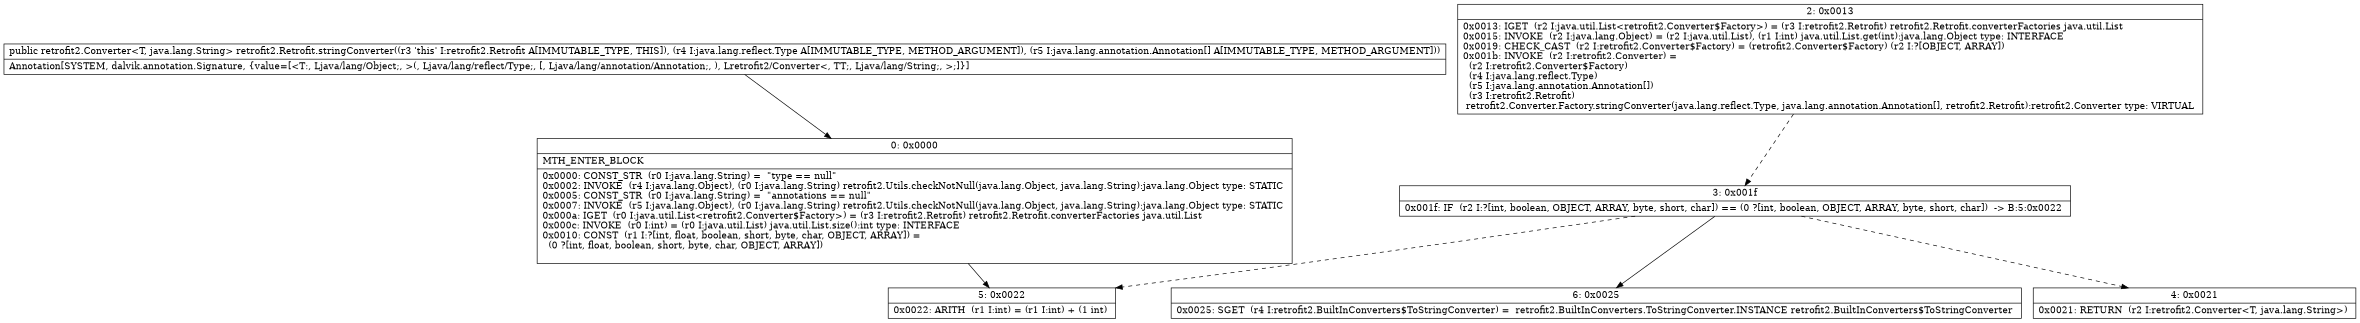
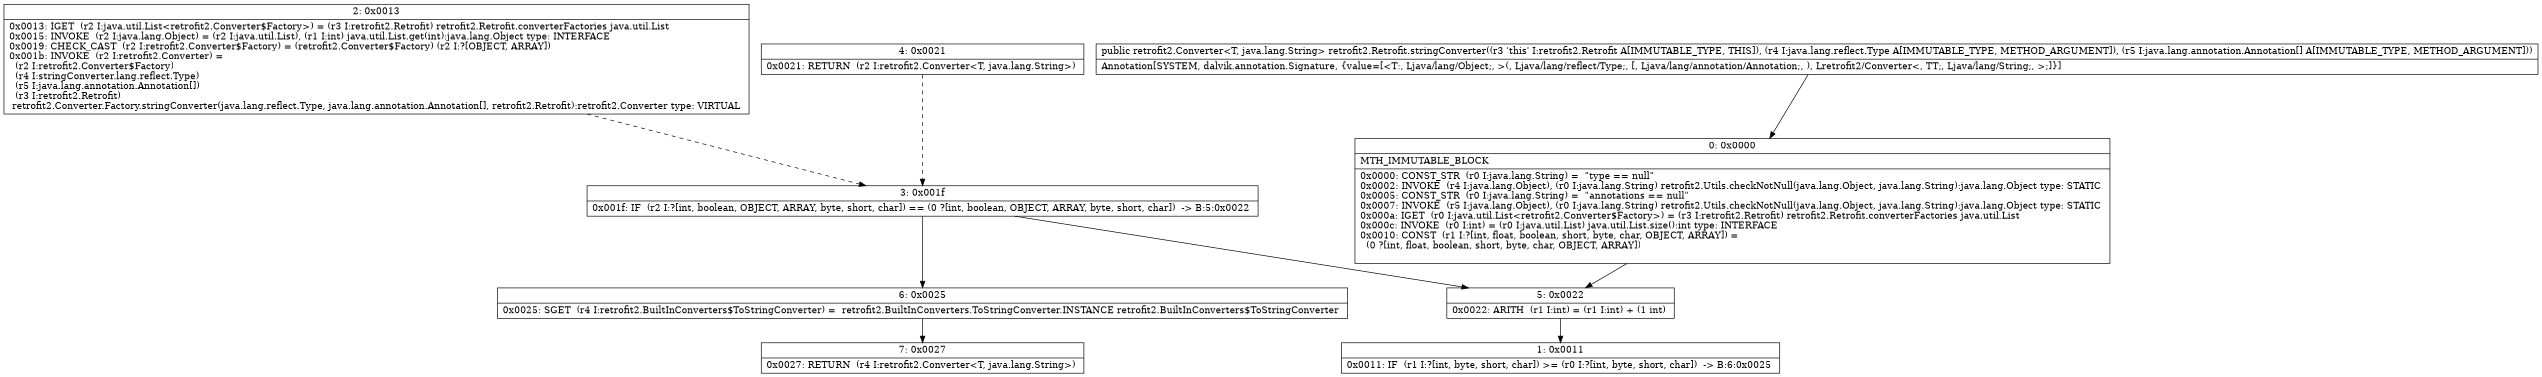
node "2: 0x0013": text "(r4 I:java.lang.reflect.Type)" -> "(r4 I:stringConverter.lang.reflect.Type)"
node "0: 0x0000": text "MTH_ENTER_BLOCK" -> "MTH_IMMUTABLE_BLOCK"
edge "3: 0x001f" -> "4: 0x0021": reversed
edge "3: 0x001f" -> "5: 0x0022": style dashed -> solid
node "7: 0x0027": added
node "1: 0x0011": added
